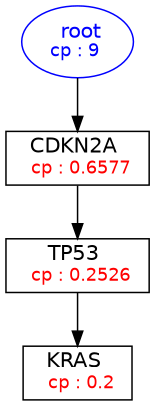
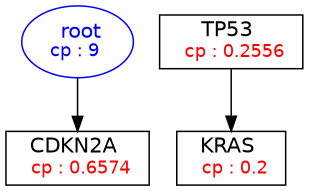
node "CDKN2A": text "cp : 0.6577" -> "cp : 0.6574"
edge "CDKN2A" -> "TP53": removed
node "TP53": text "cp : 0.2526" -> "cp : 0.2556"
